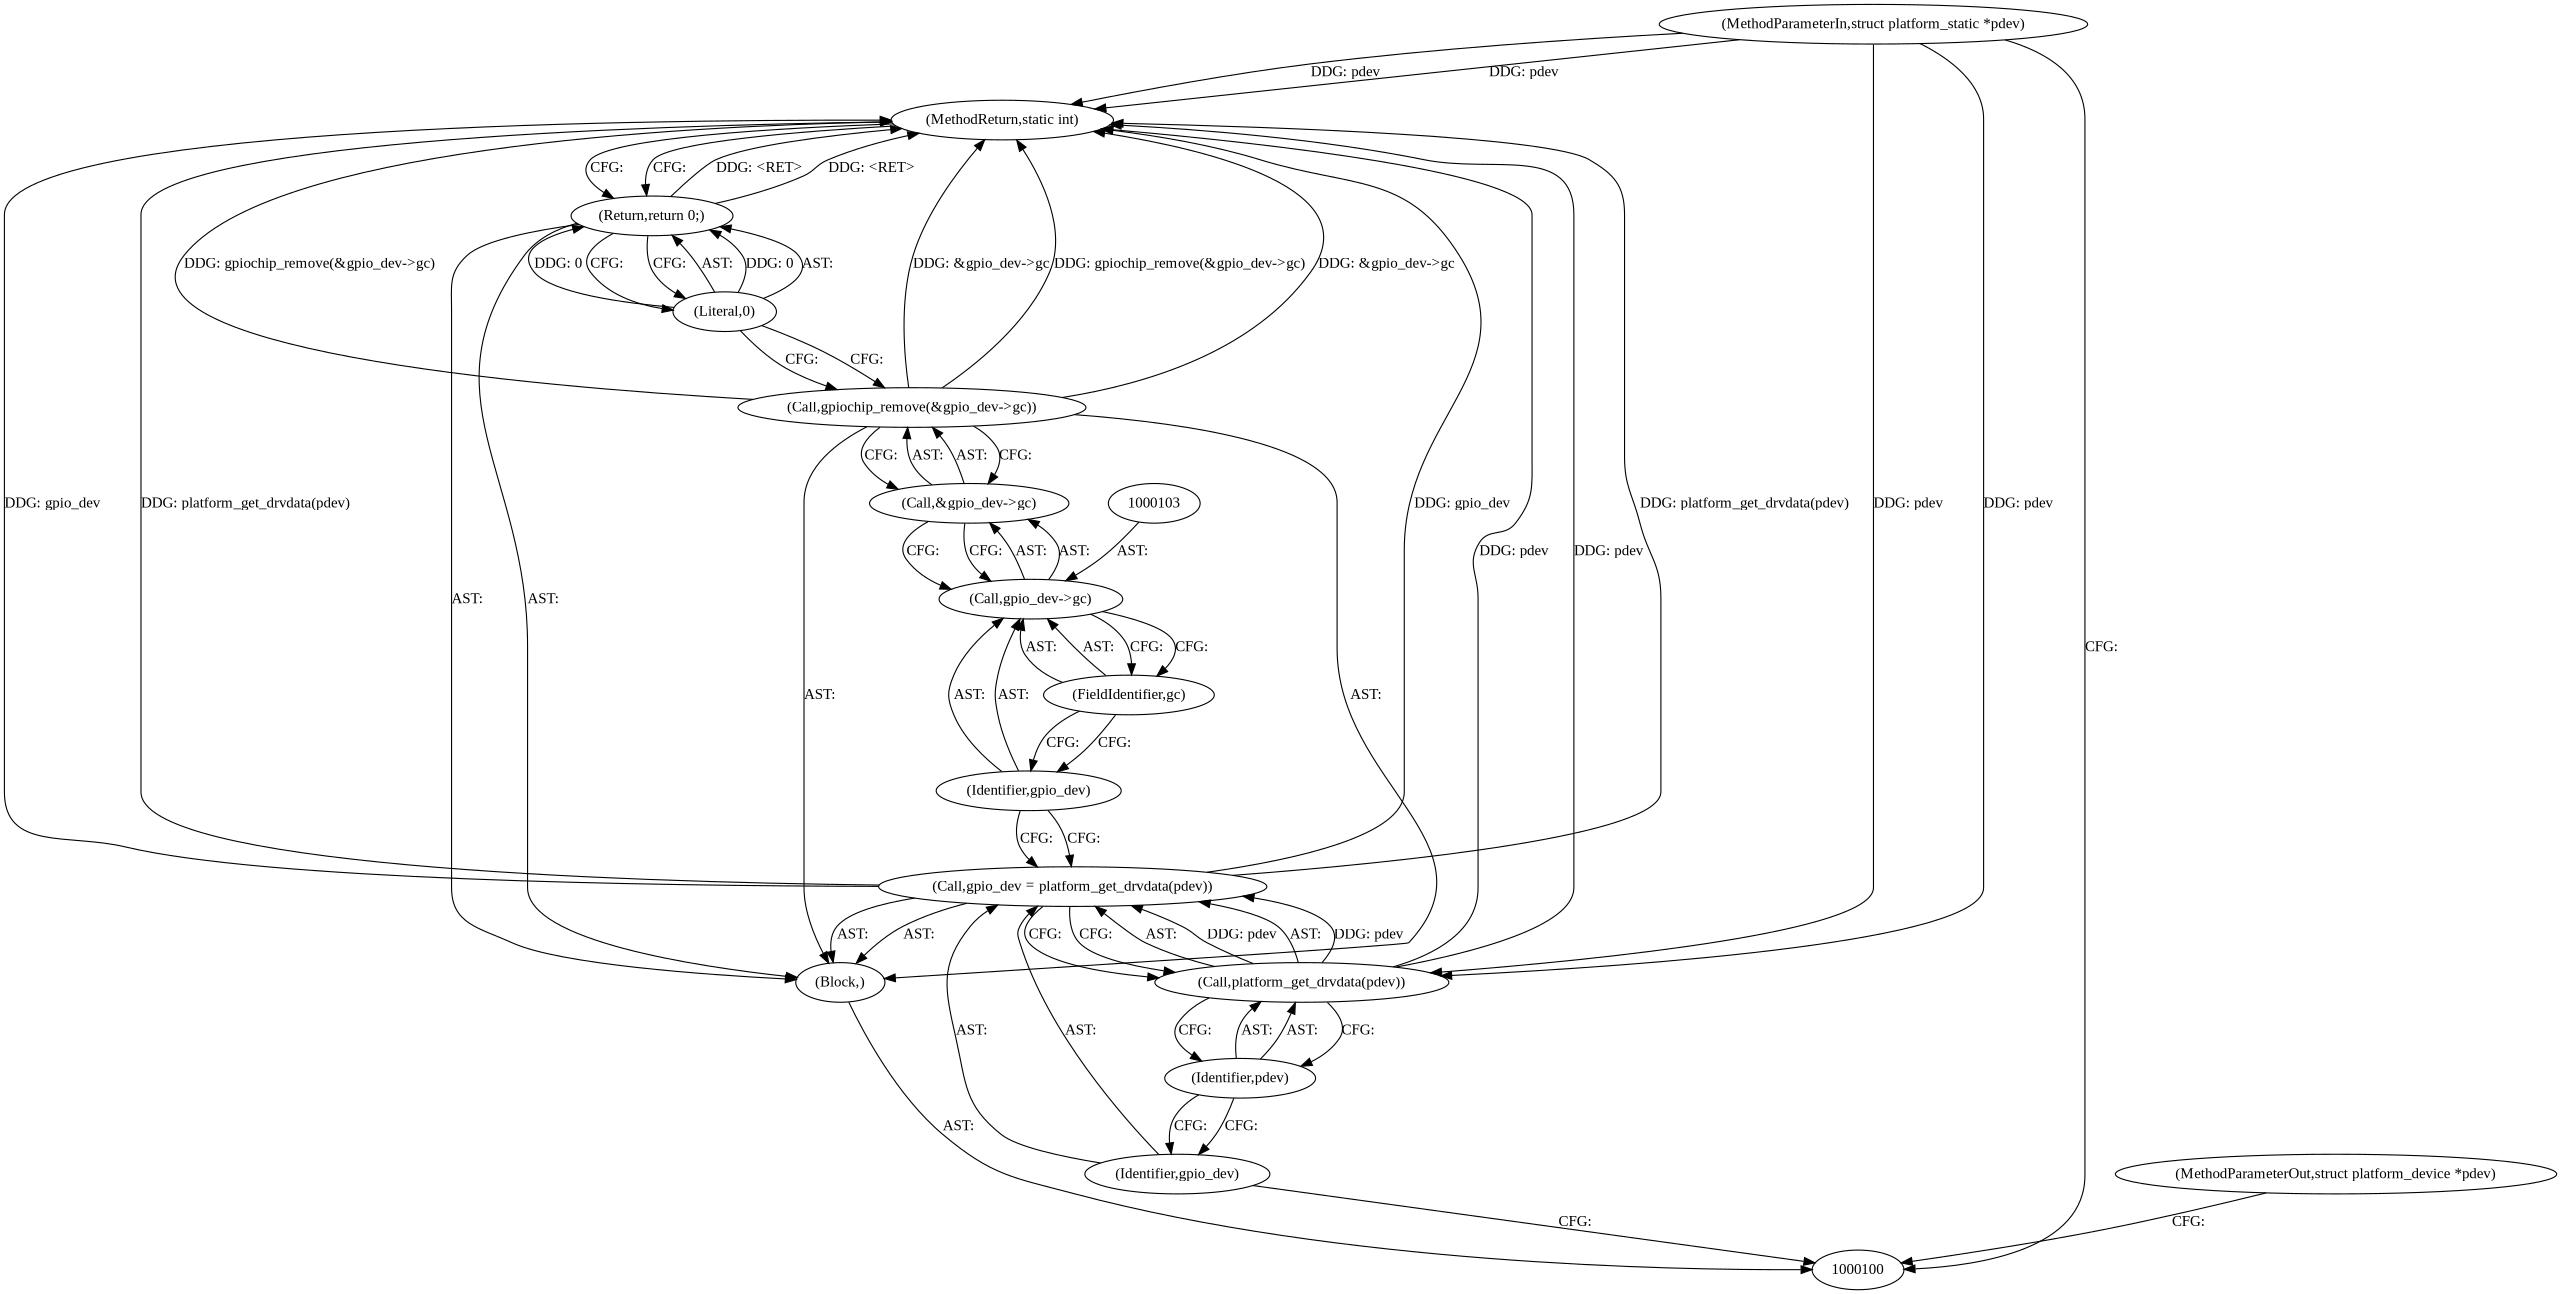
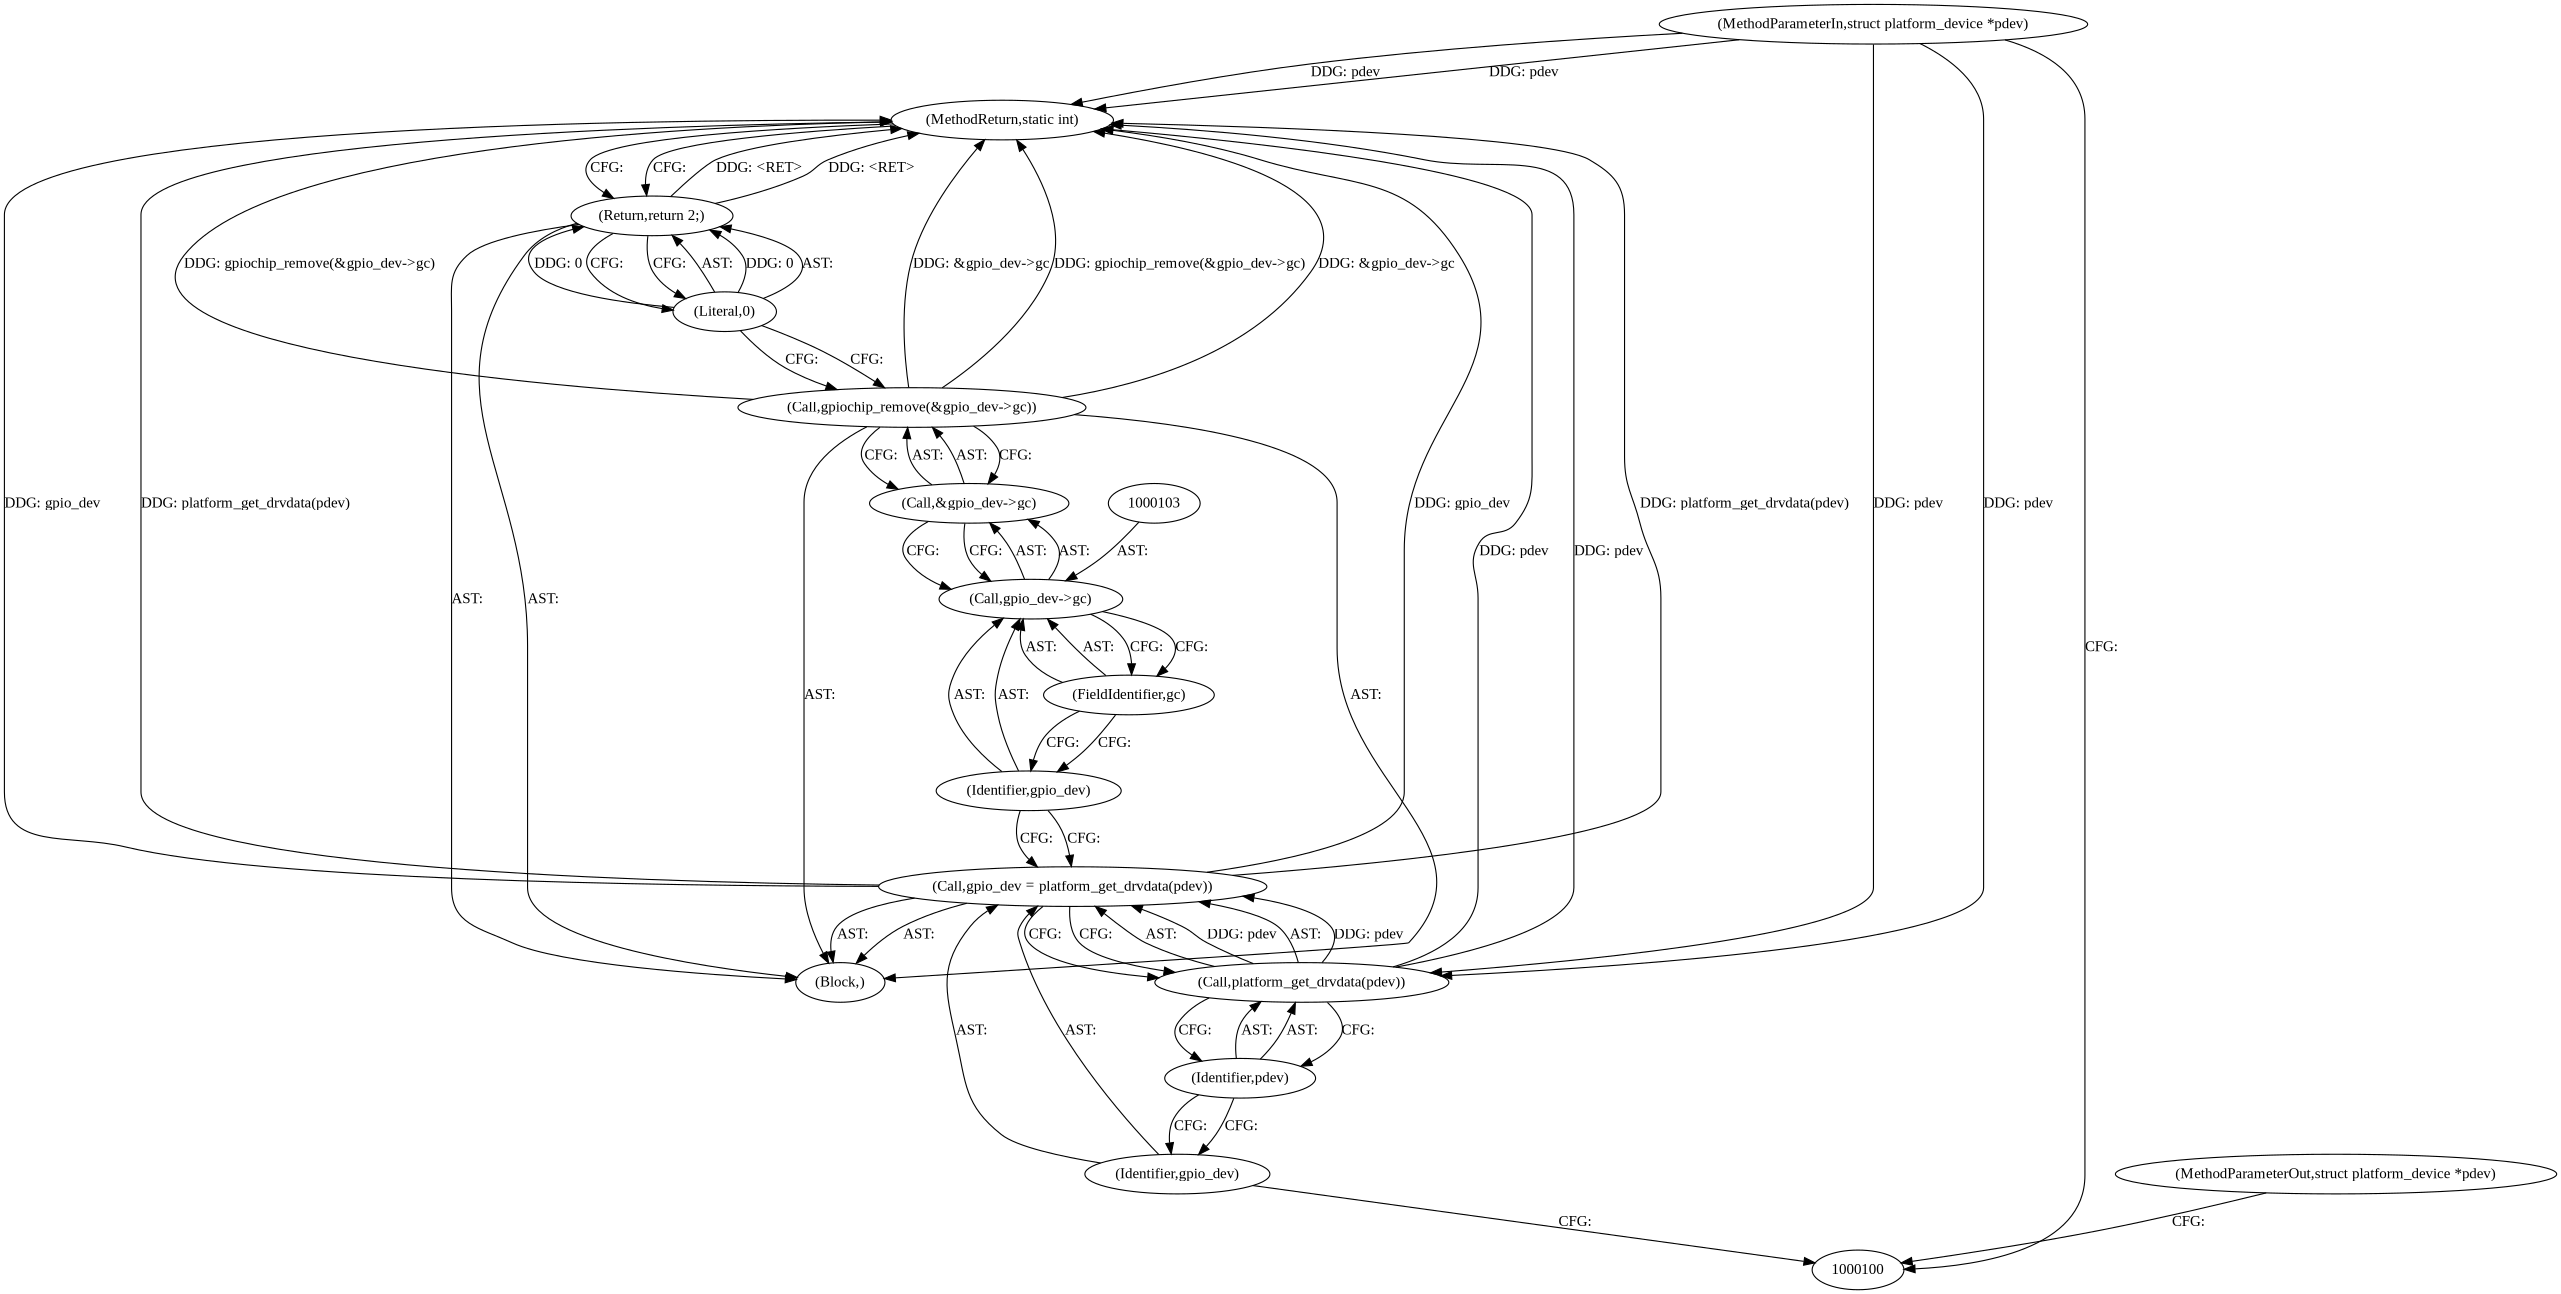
node "(MethodParameterIn,struct platform_static *pdev)": label "(MethodParameterIn,struct platform_static *pdev)" -> "(MethodParameterIn,struct platform_device *pdev)"
node "(Return,return 0;)": label "(Return,return 0;)" -> "(Return,return 2;)"
edge "(Block,)" -> "1000100": removed, label "AST:"
